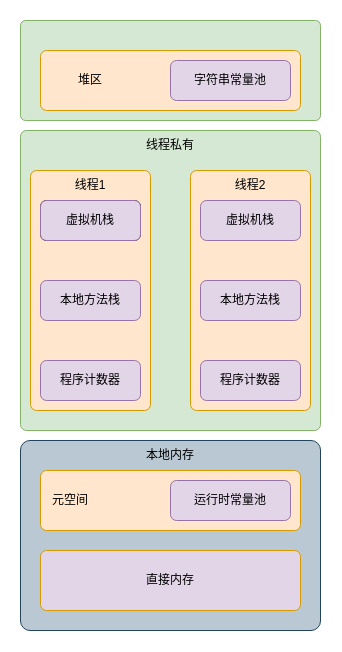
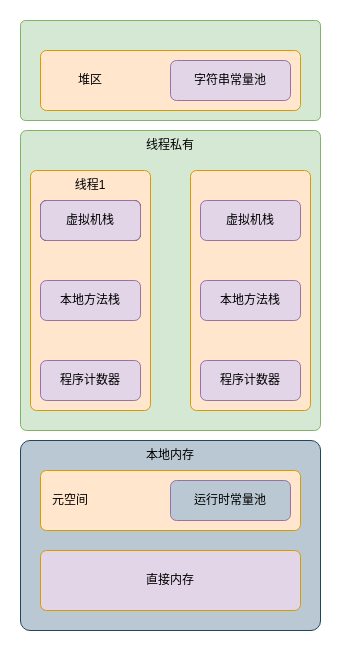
node "线程2": removed
node "运行时常量池": fillcolor #e1d5e7 -> #bac8d3
